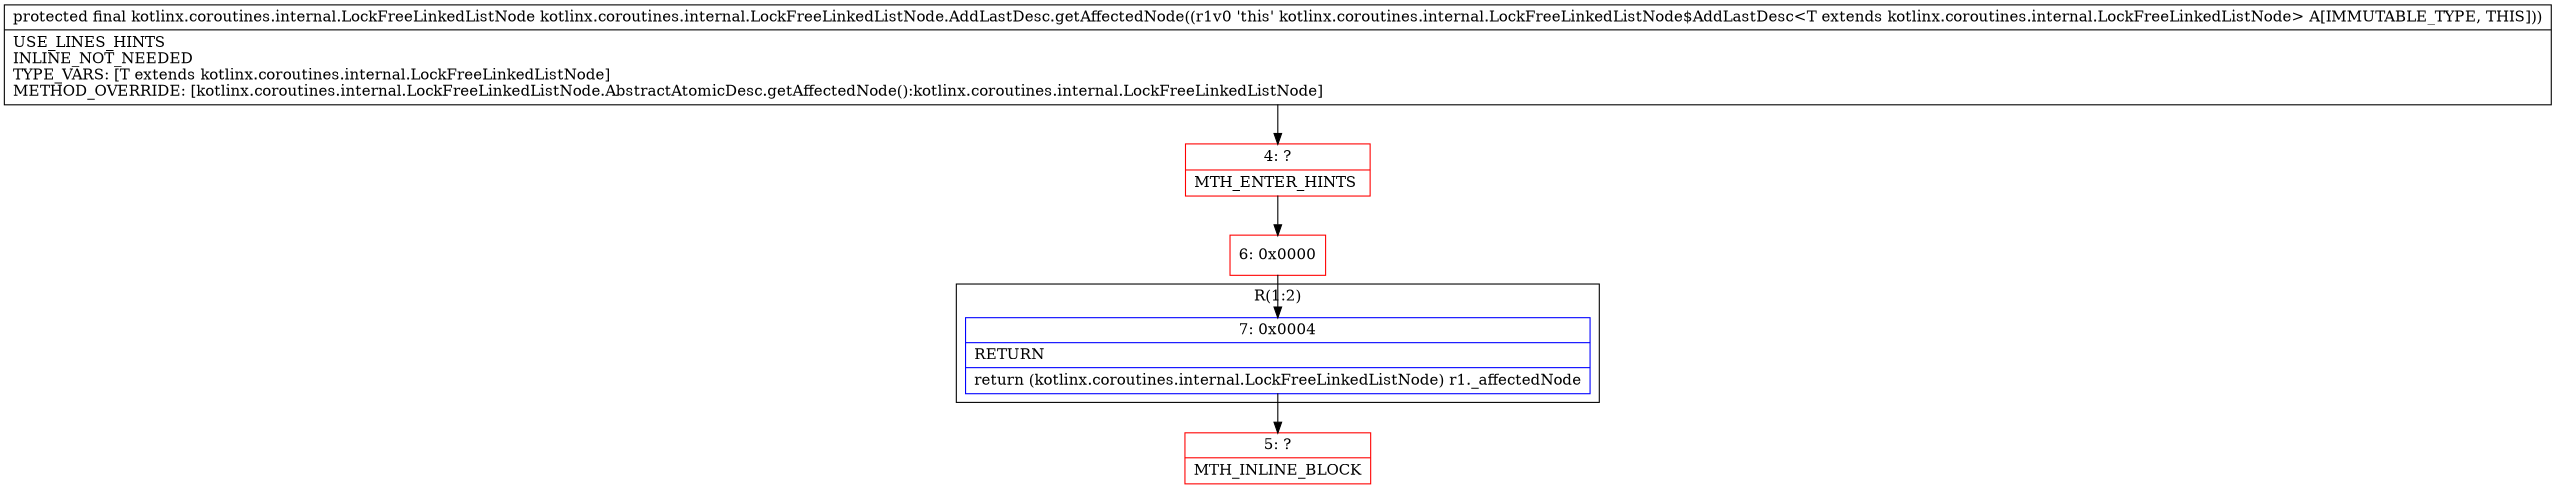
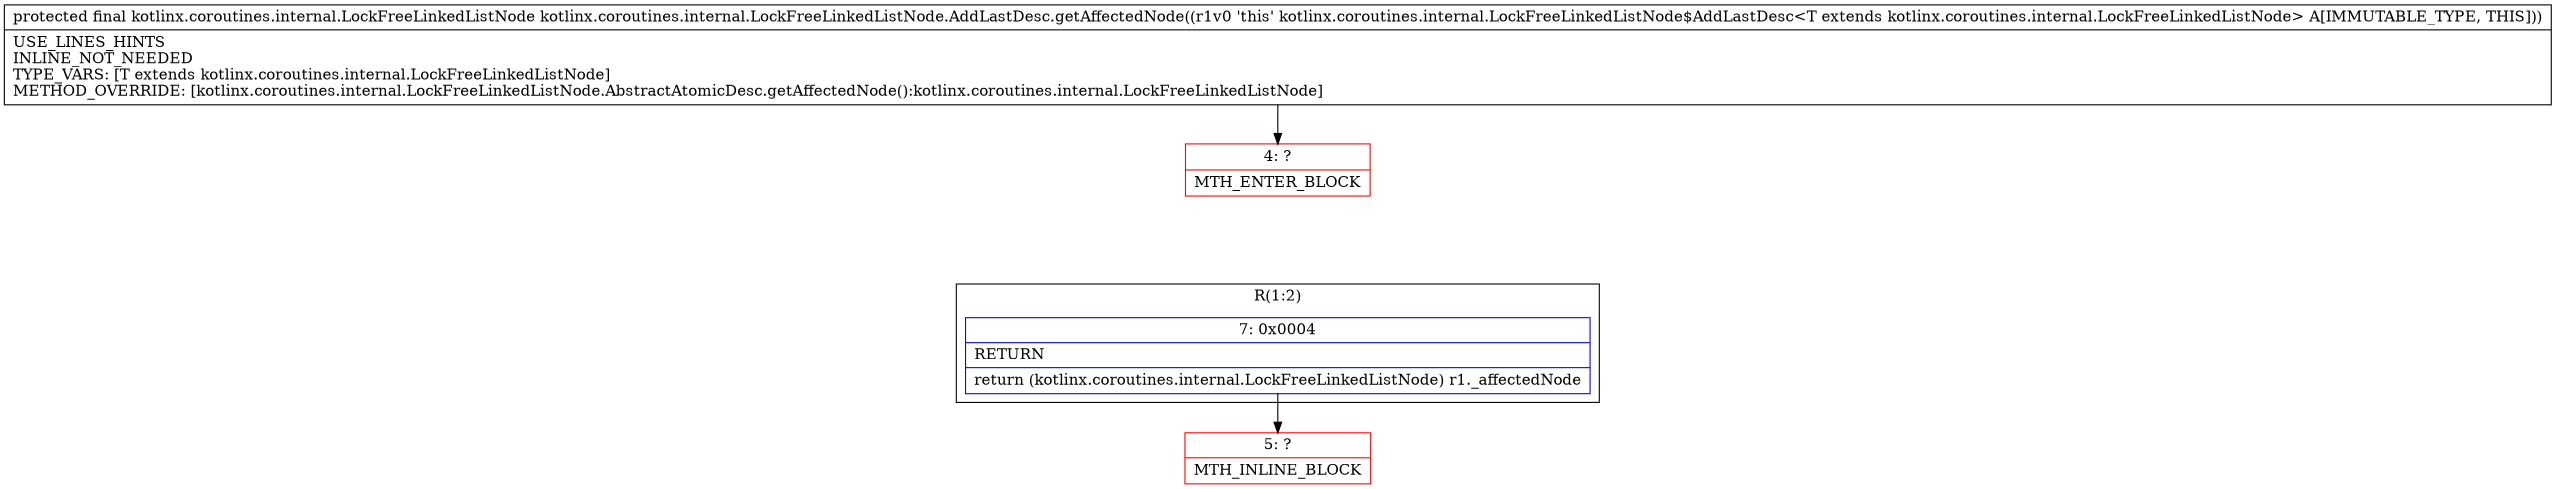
node "4: ?": text "MTH_ENTER_HINTS" -> "MTH_ENTER_BLOCK"
node "6: 0x0000": removed
